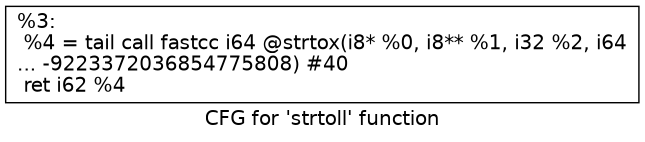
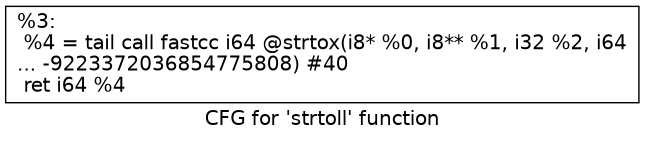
node "%3:": text "ret i62 %4" -> "ret i64 %4"
